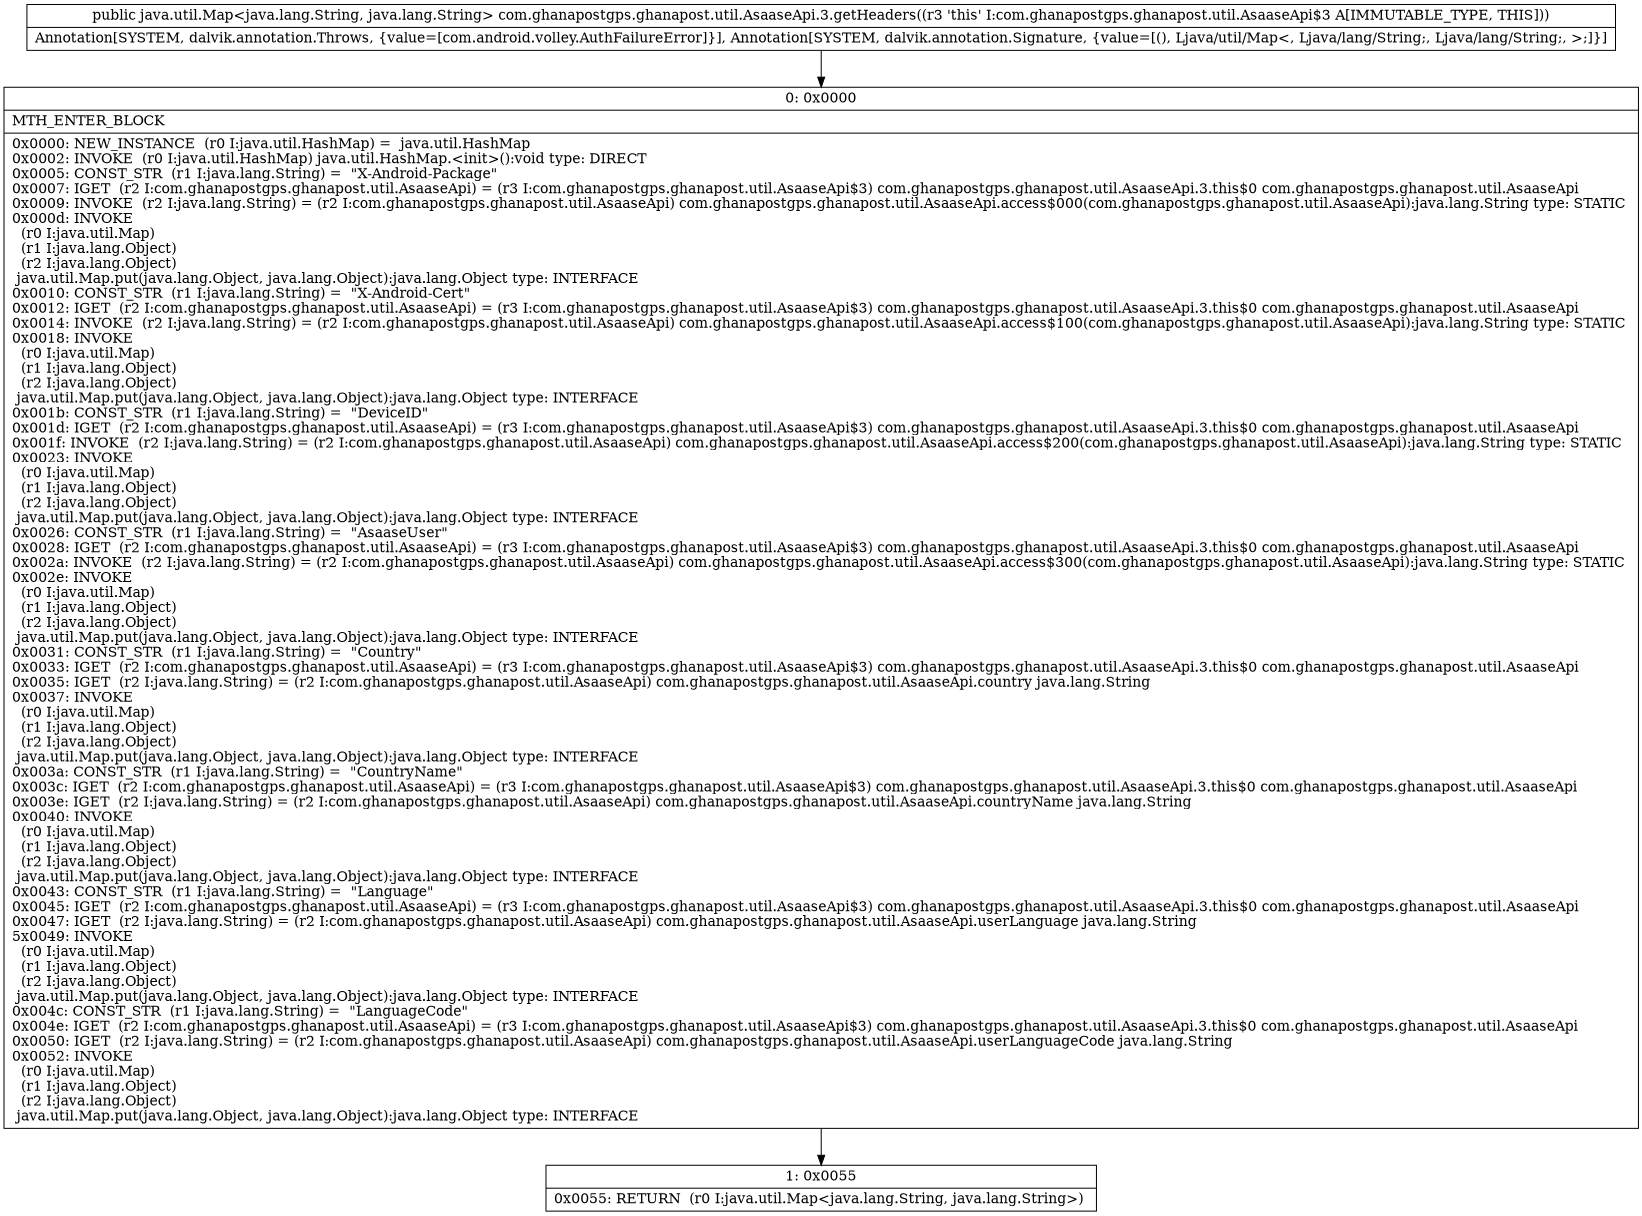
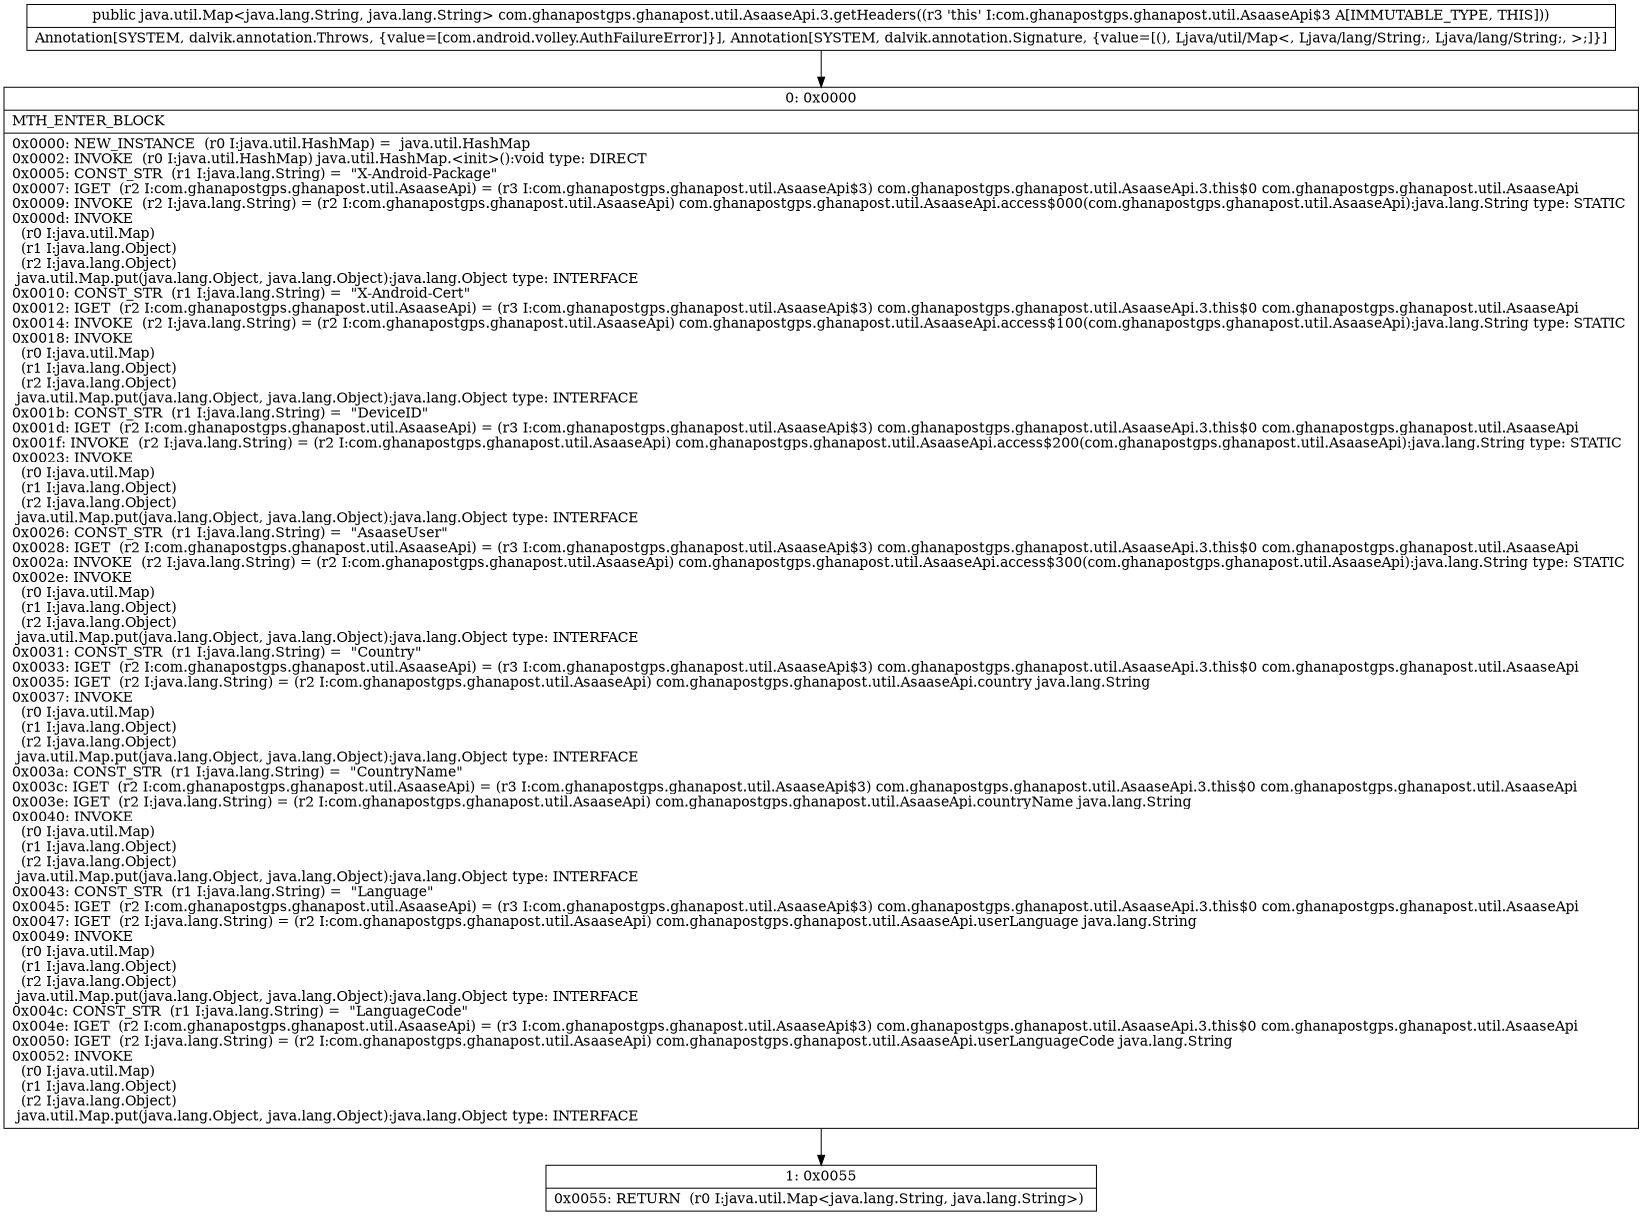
node "0: 0x0000": text "5x0049: INVOKE" -> "0x0049: INVOKE"
